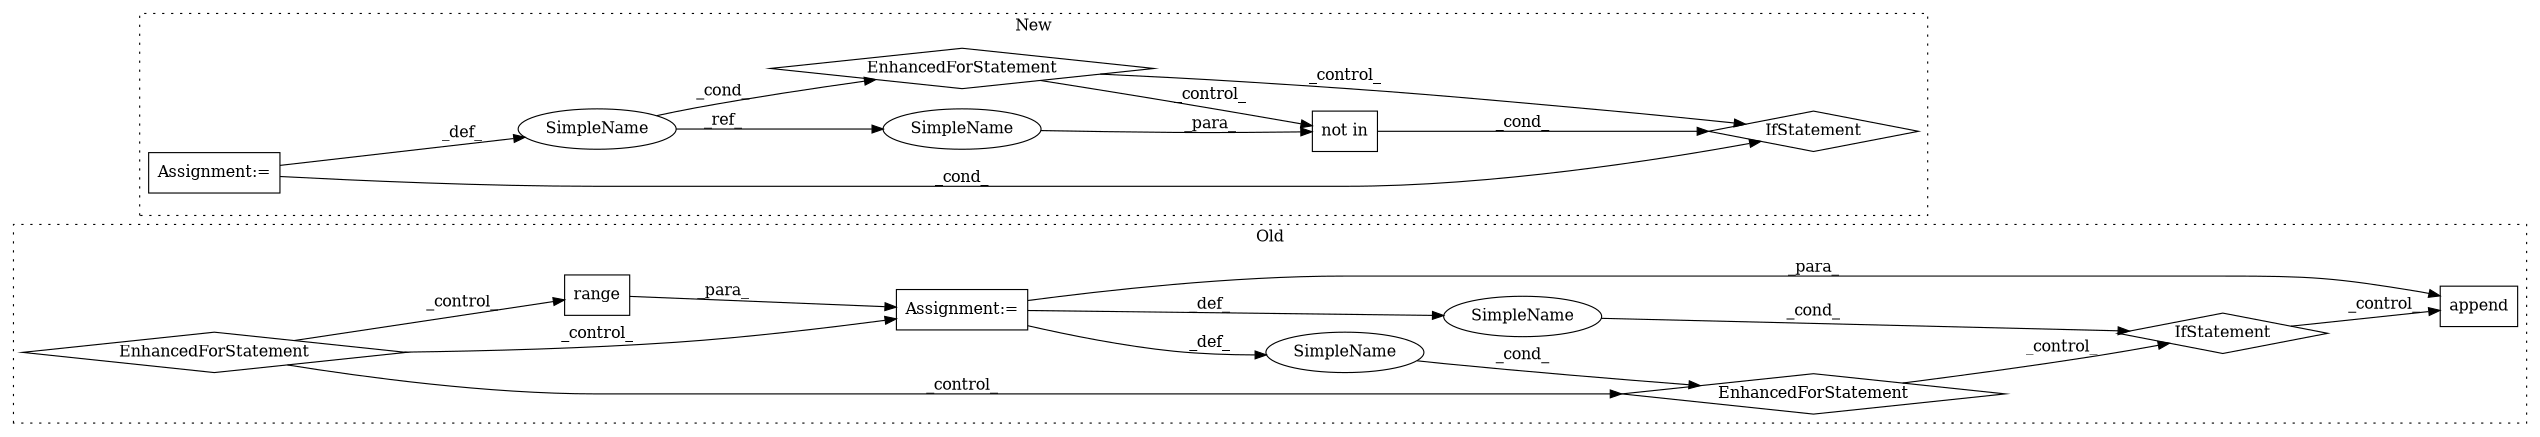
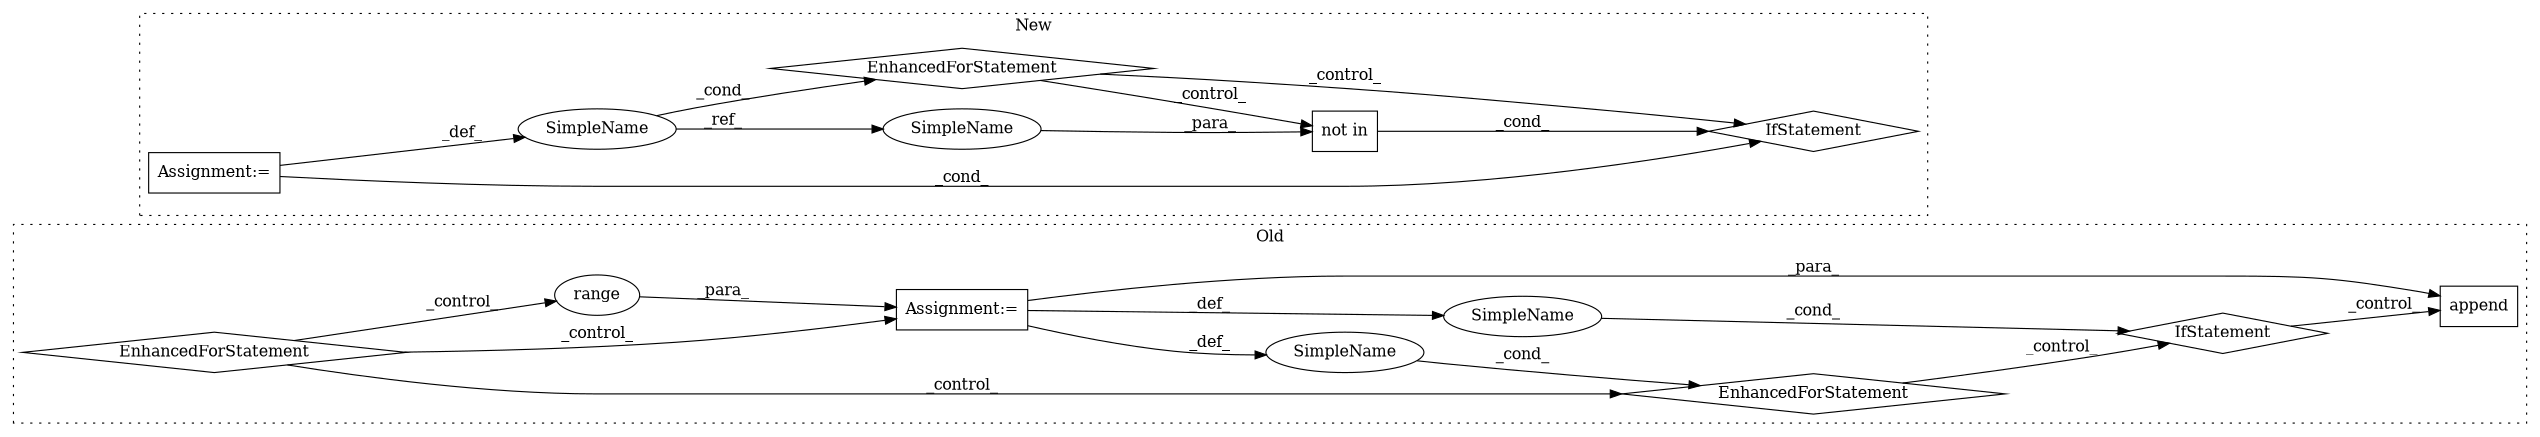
node "range": shape box -> ellipse
